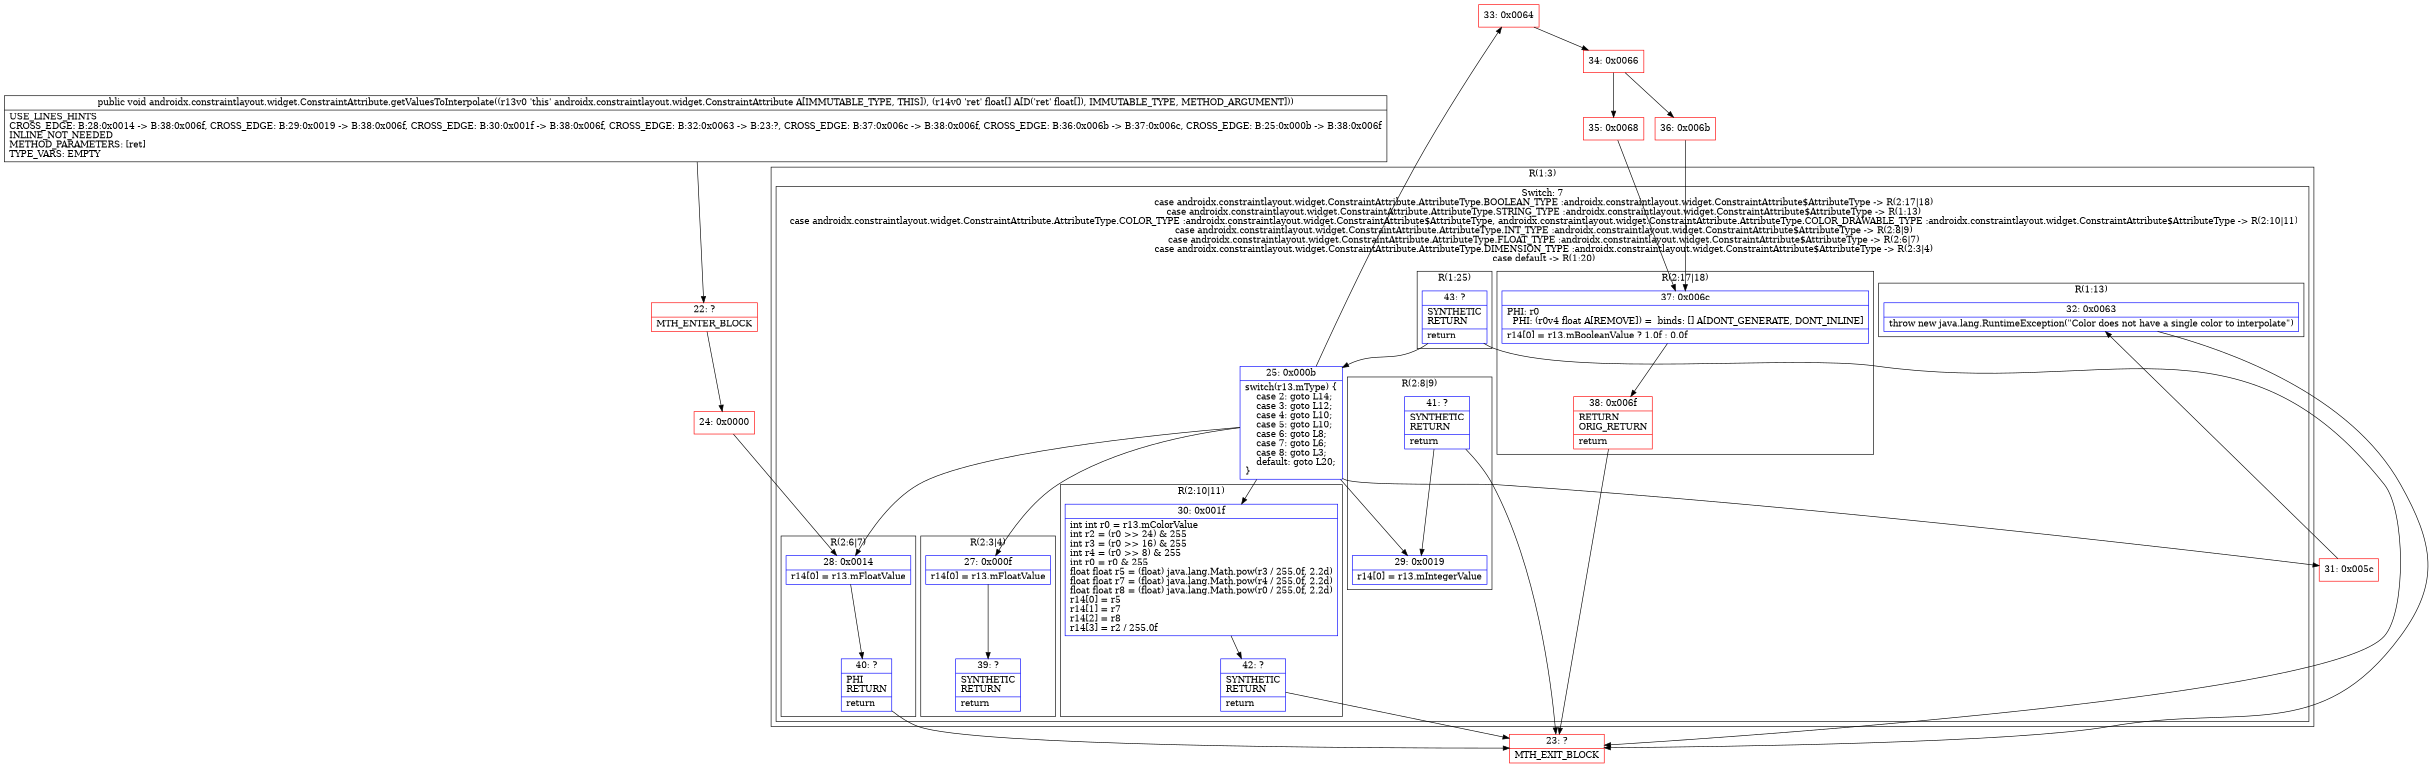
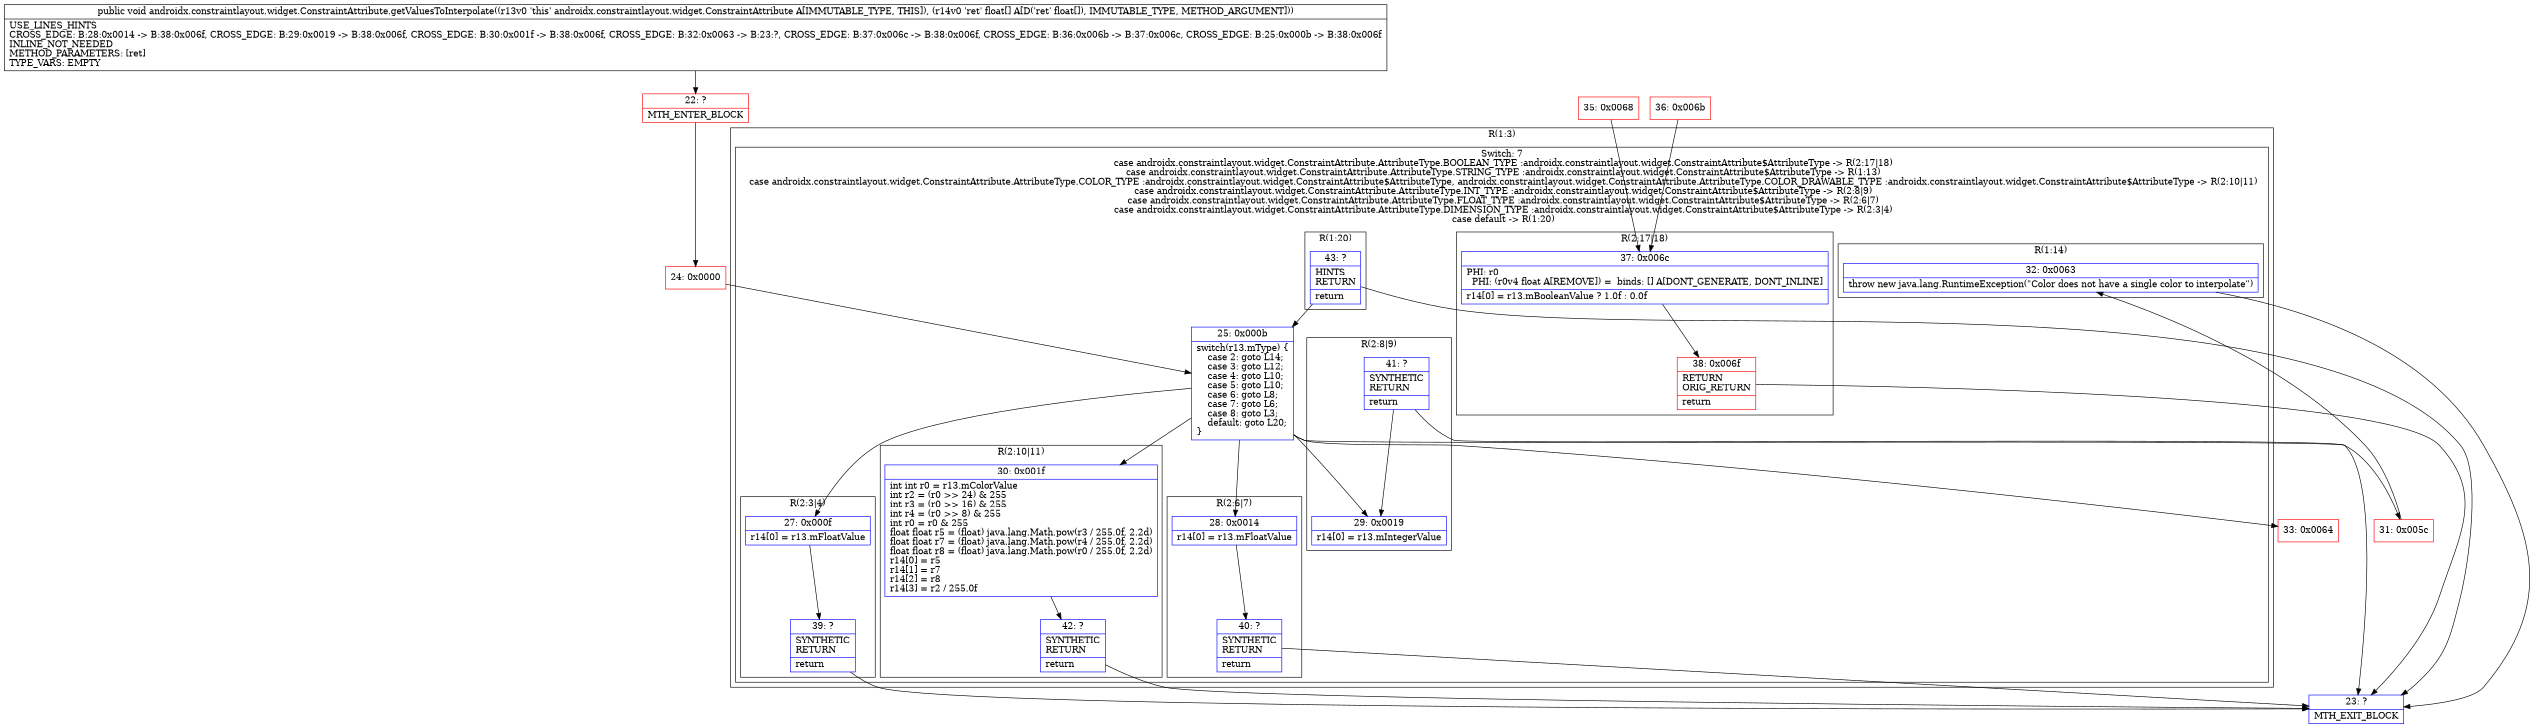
node "34: 0x0066": removed
cluster "R(1:25)": label "R(1:25)" -> "R(1:20)"
cluster "R(1:13)": label "R(1:13)" -> "R(1:14)"
node "43: ?": text "SYNTHETIC" -> "HINTS"
edge "24: 0x0000" -> "28: 0x0014": now "24: 0x0000" -> "25: 0x000b"
node "40: ?": text "PHI" -> "SYNTHETIC"
edge "39: ?" -> "23: ?": added
node "23: ?": color red -> blue
